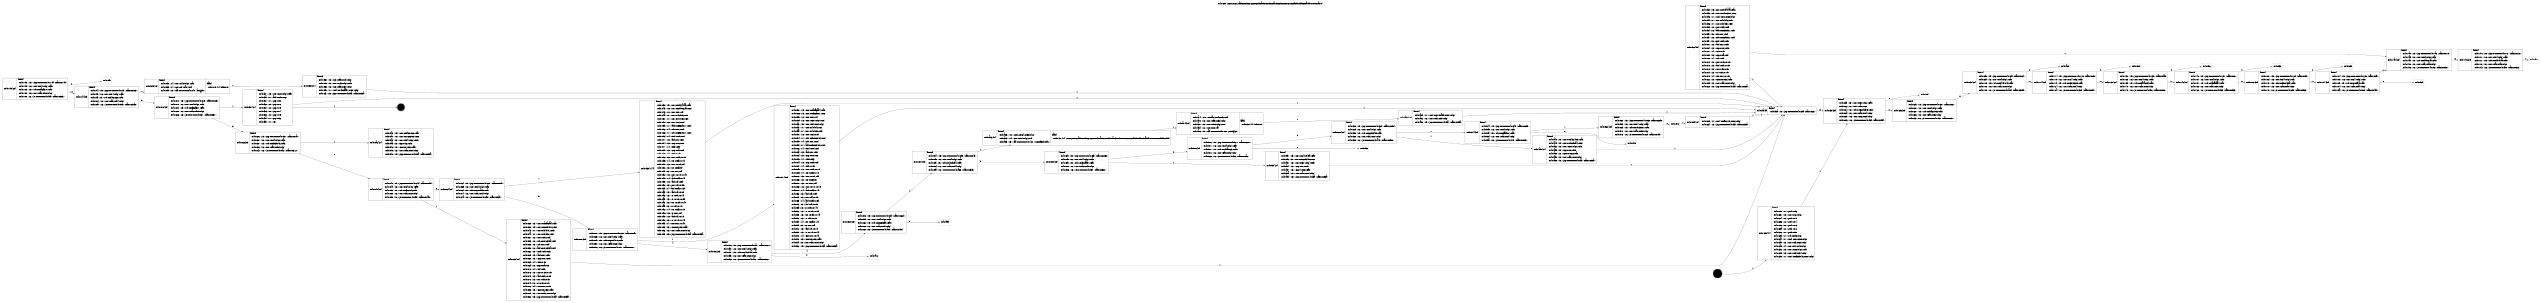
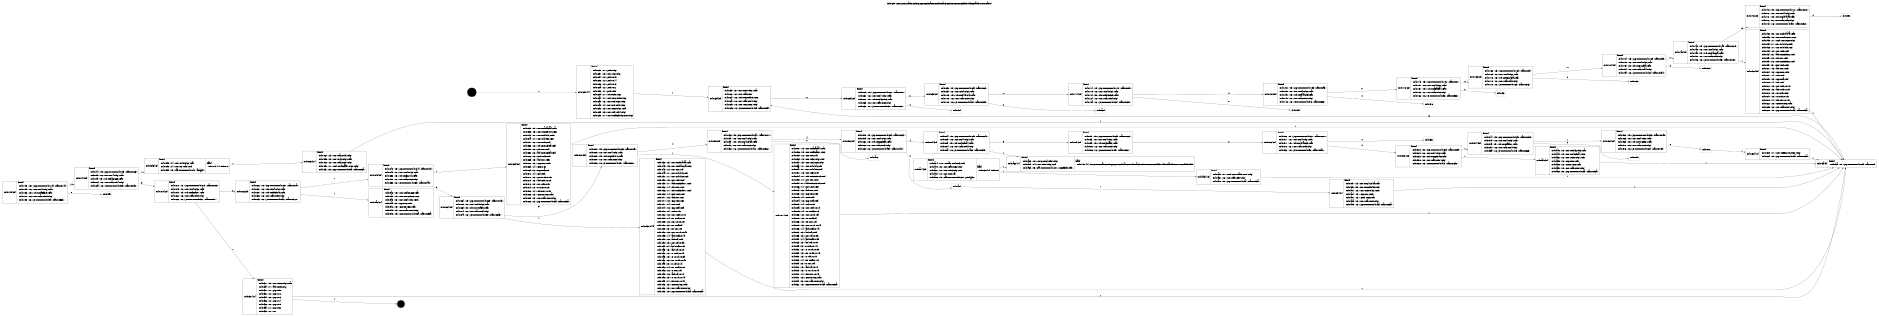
edge "0x401dce [95]" -> "0x4017a0 [28]": reversed
edge "0x4016bf [29]" -> "0x401bef": now "0x4016dc [28]" -> "0x401bef"
edge "0x401a63 [17]" -> "0x401a74 [23]": reversed
edge "0x4018f0 [28]" -> "0x4019f7 [27]": now "0x401a9d" -> "0x4019f7 [27]"
